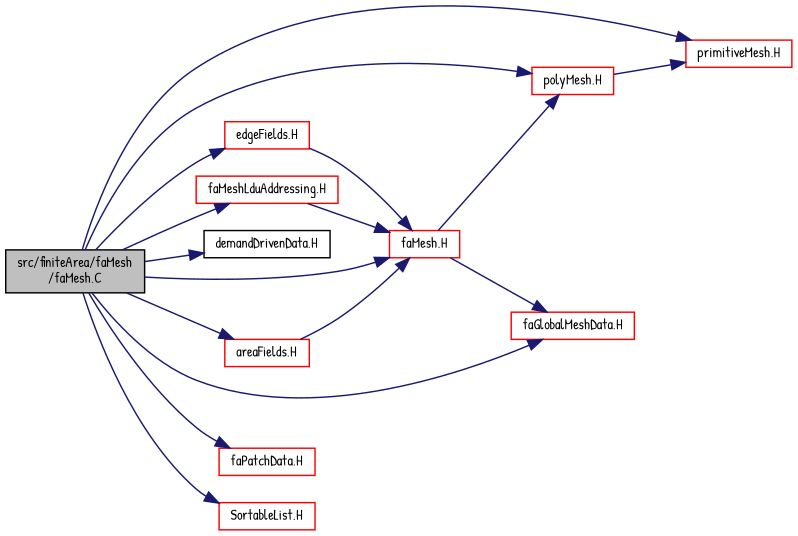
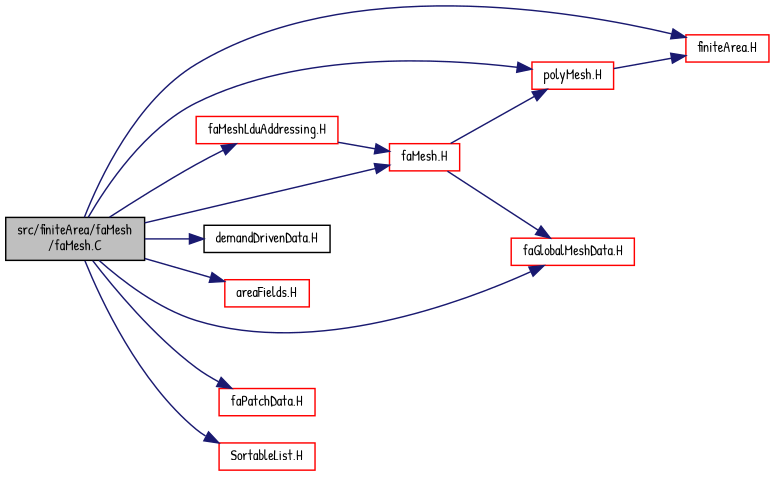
node "primitiveMesh.H": label "primitiveMesh.H" -> "finiteArea.H"
node "edgeFields.H": removed
edge "areaFields.H" -> "faMesh.H": removed
